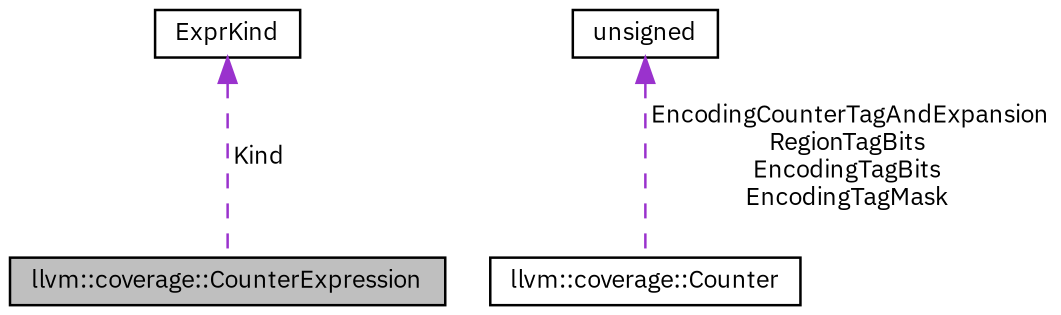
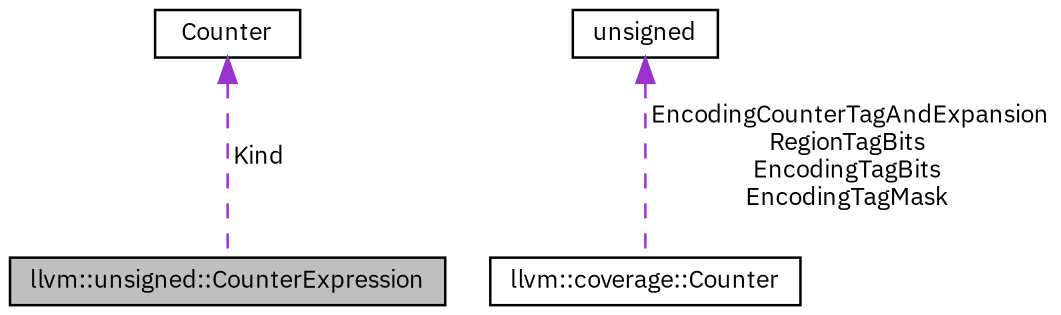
node "ExprKind": label "ExprKind" -> "Counter"
node "llvm::coverage::CounterExpression": label "llvm::coverage::CounterExpression" -> "llvm::unsigned::CounterExpression"
